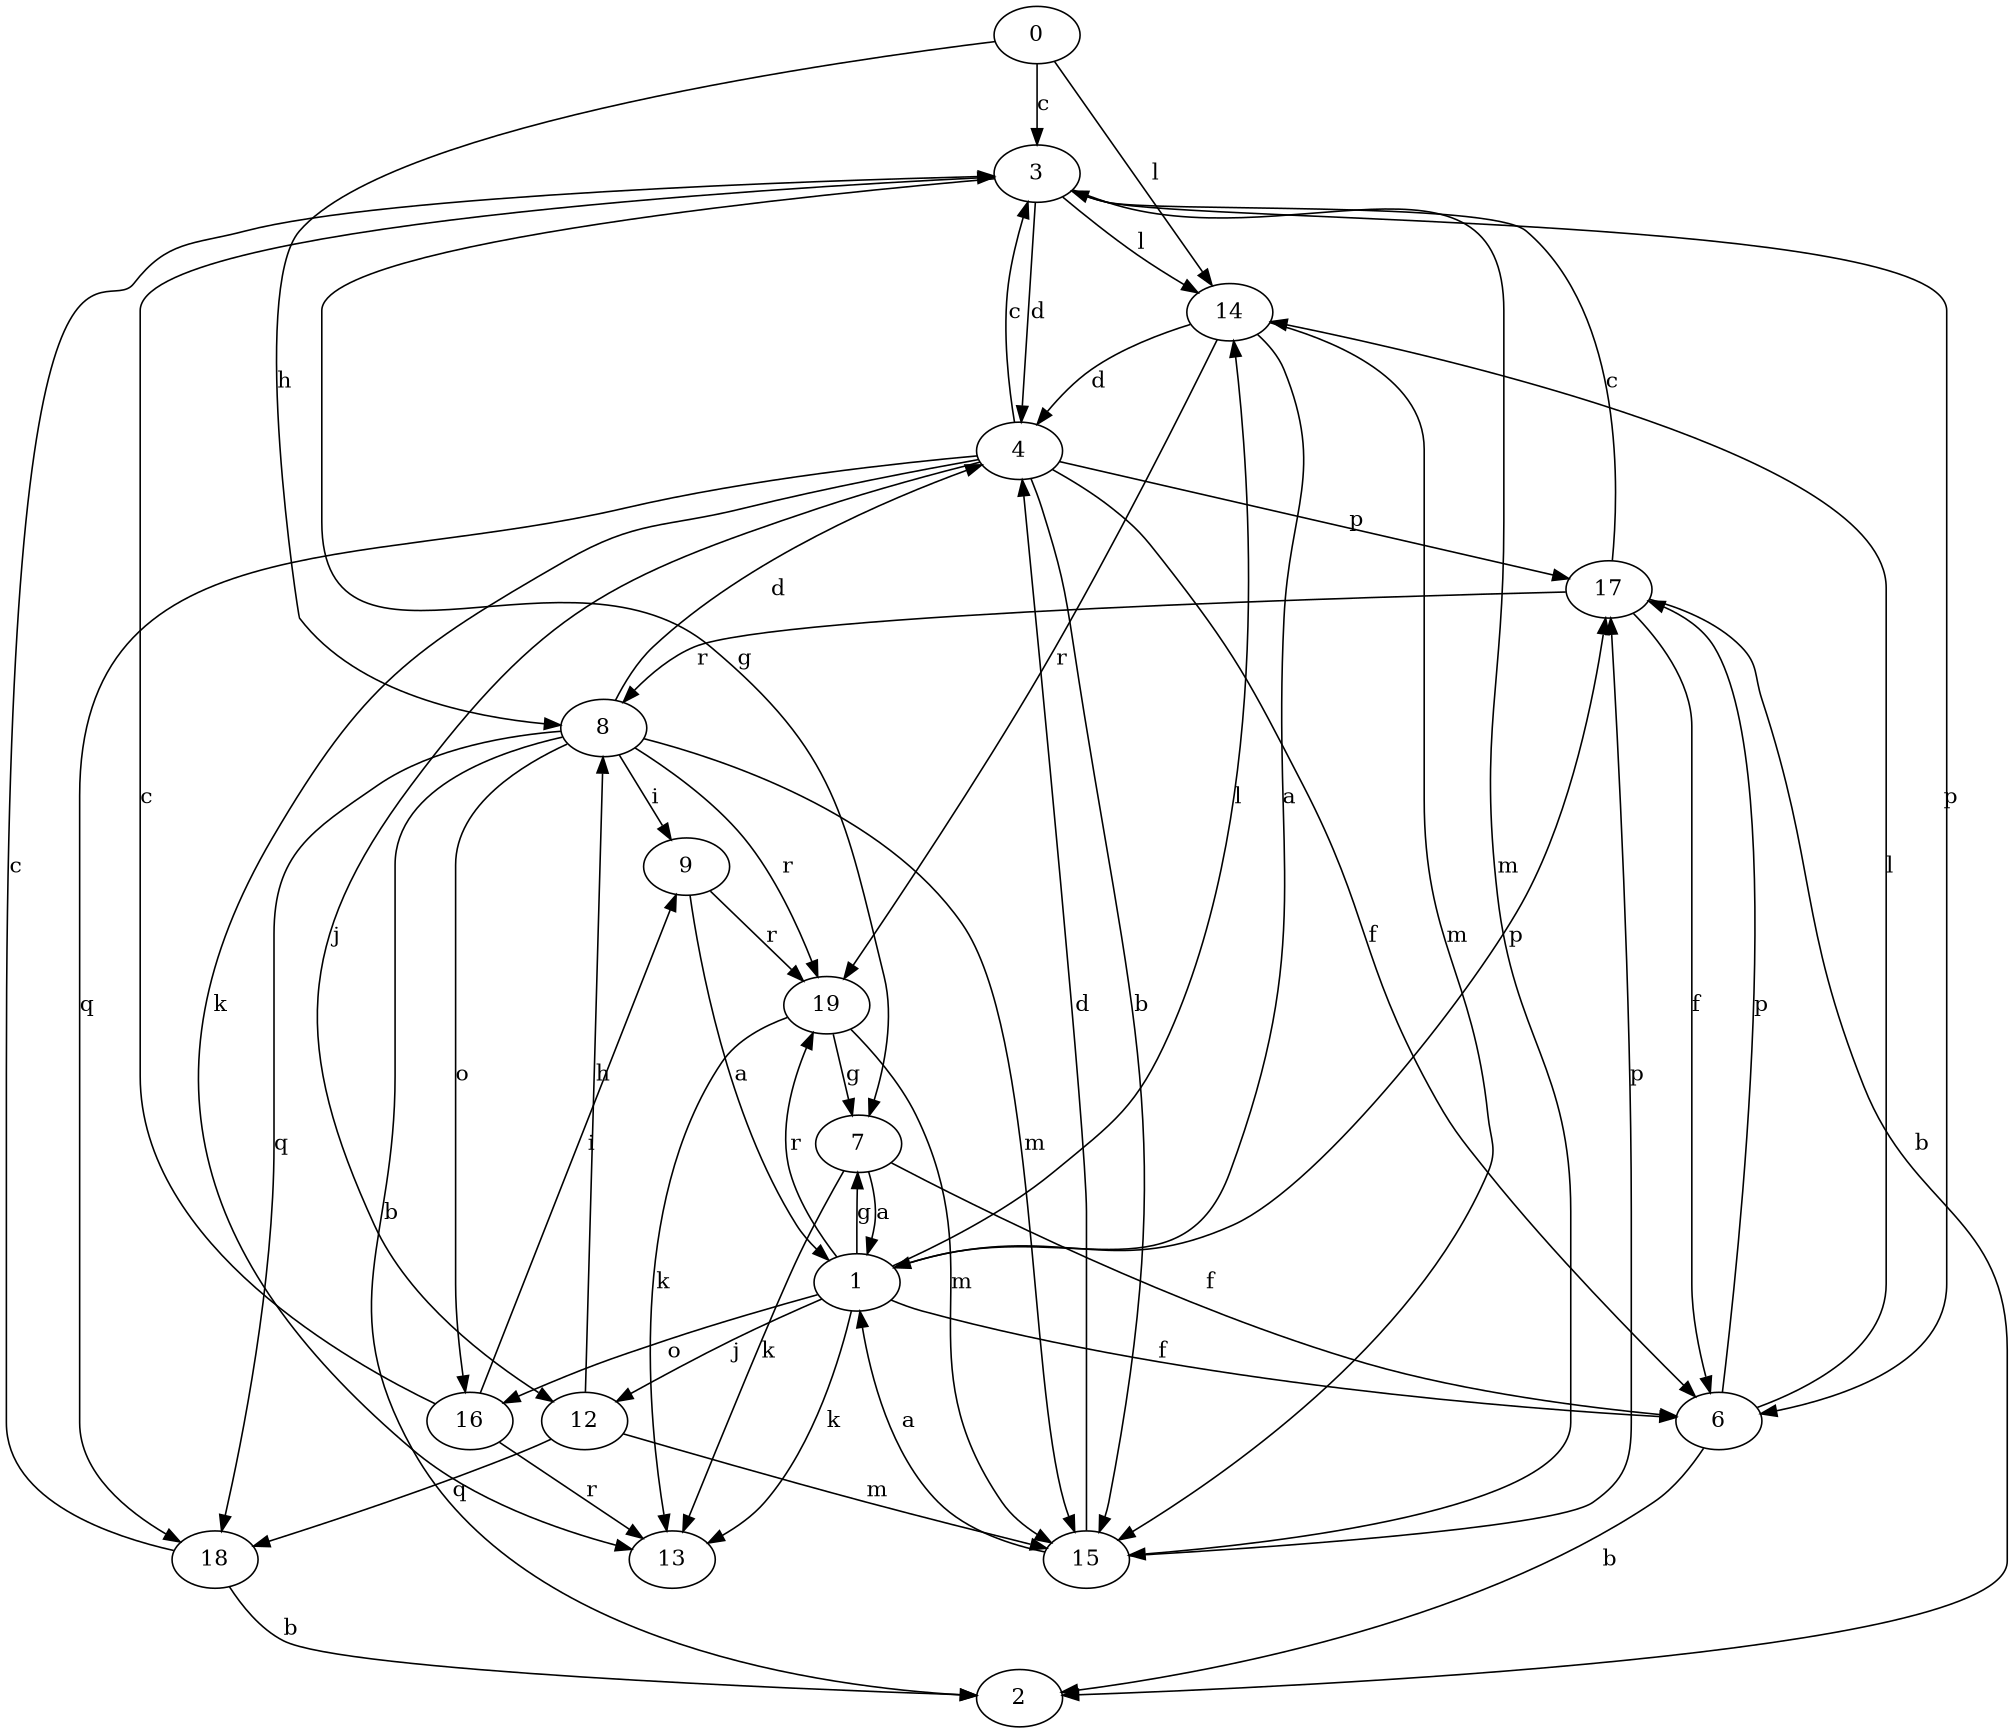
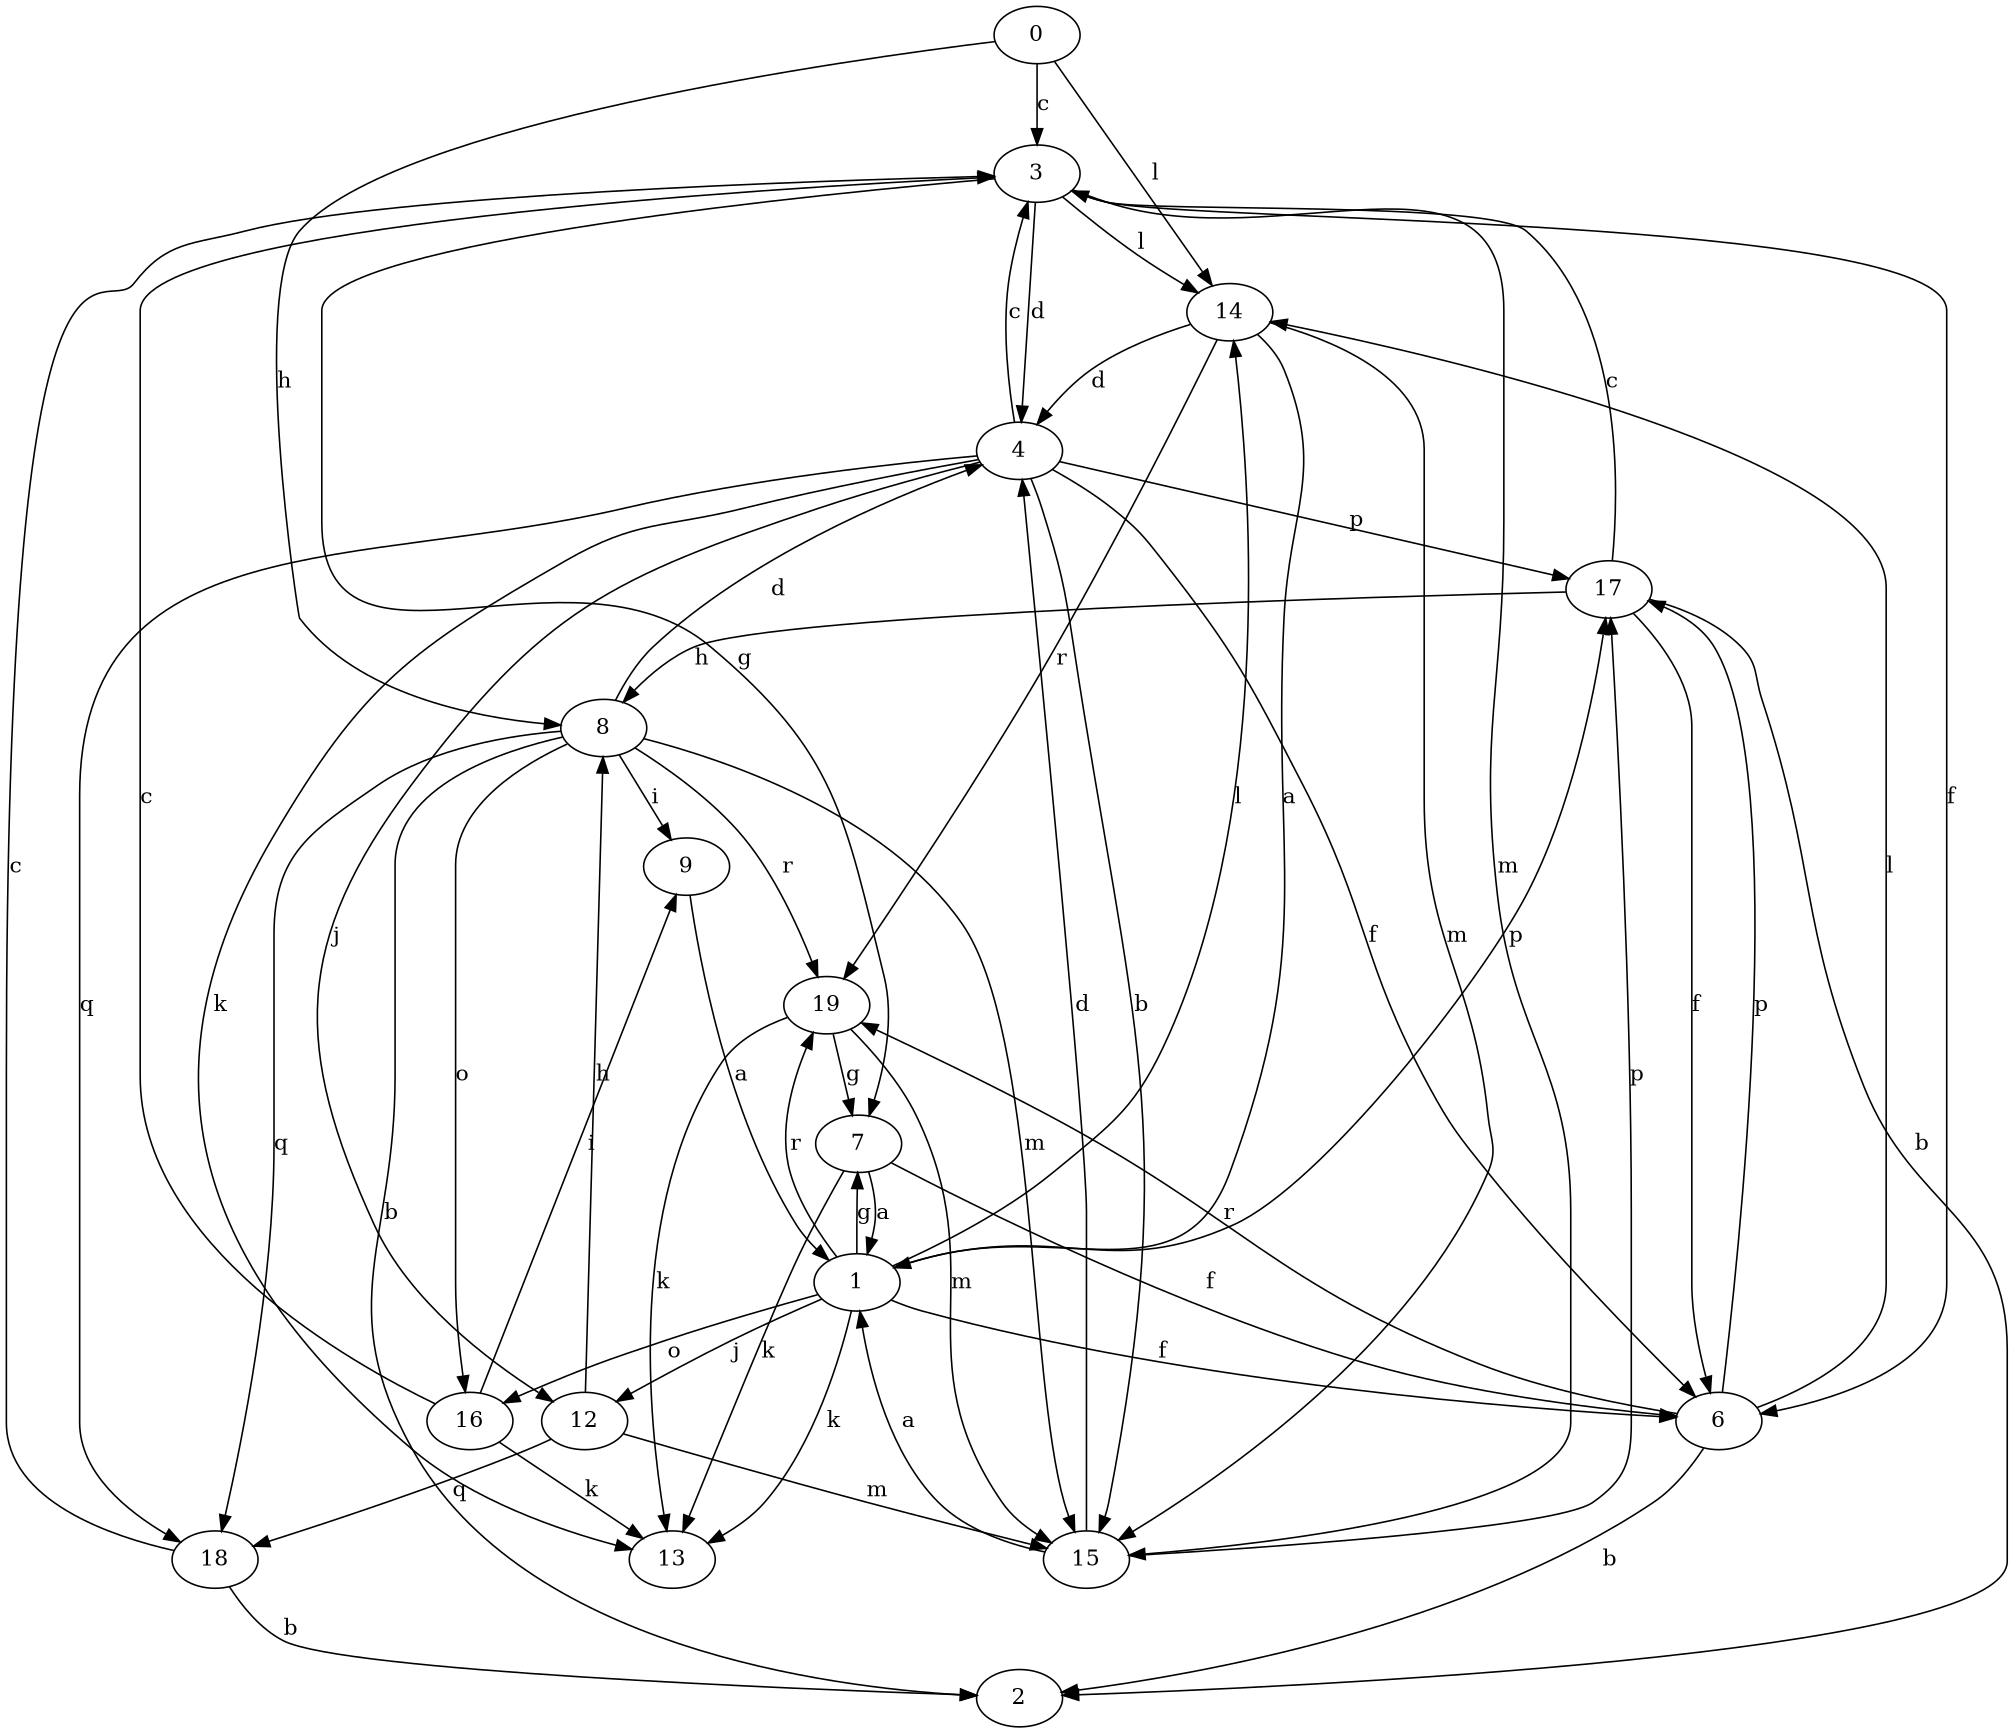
edge "17" -> "8": label "r" -> "h"
edge "3" -> "6": label "p" -> "f"
edge "9" -> "19": now "6" -> "19"
edge "16" -> "13": label "r" -> "k"
